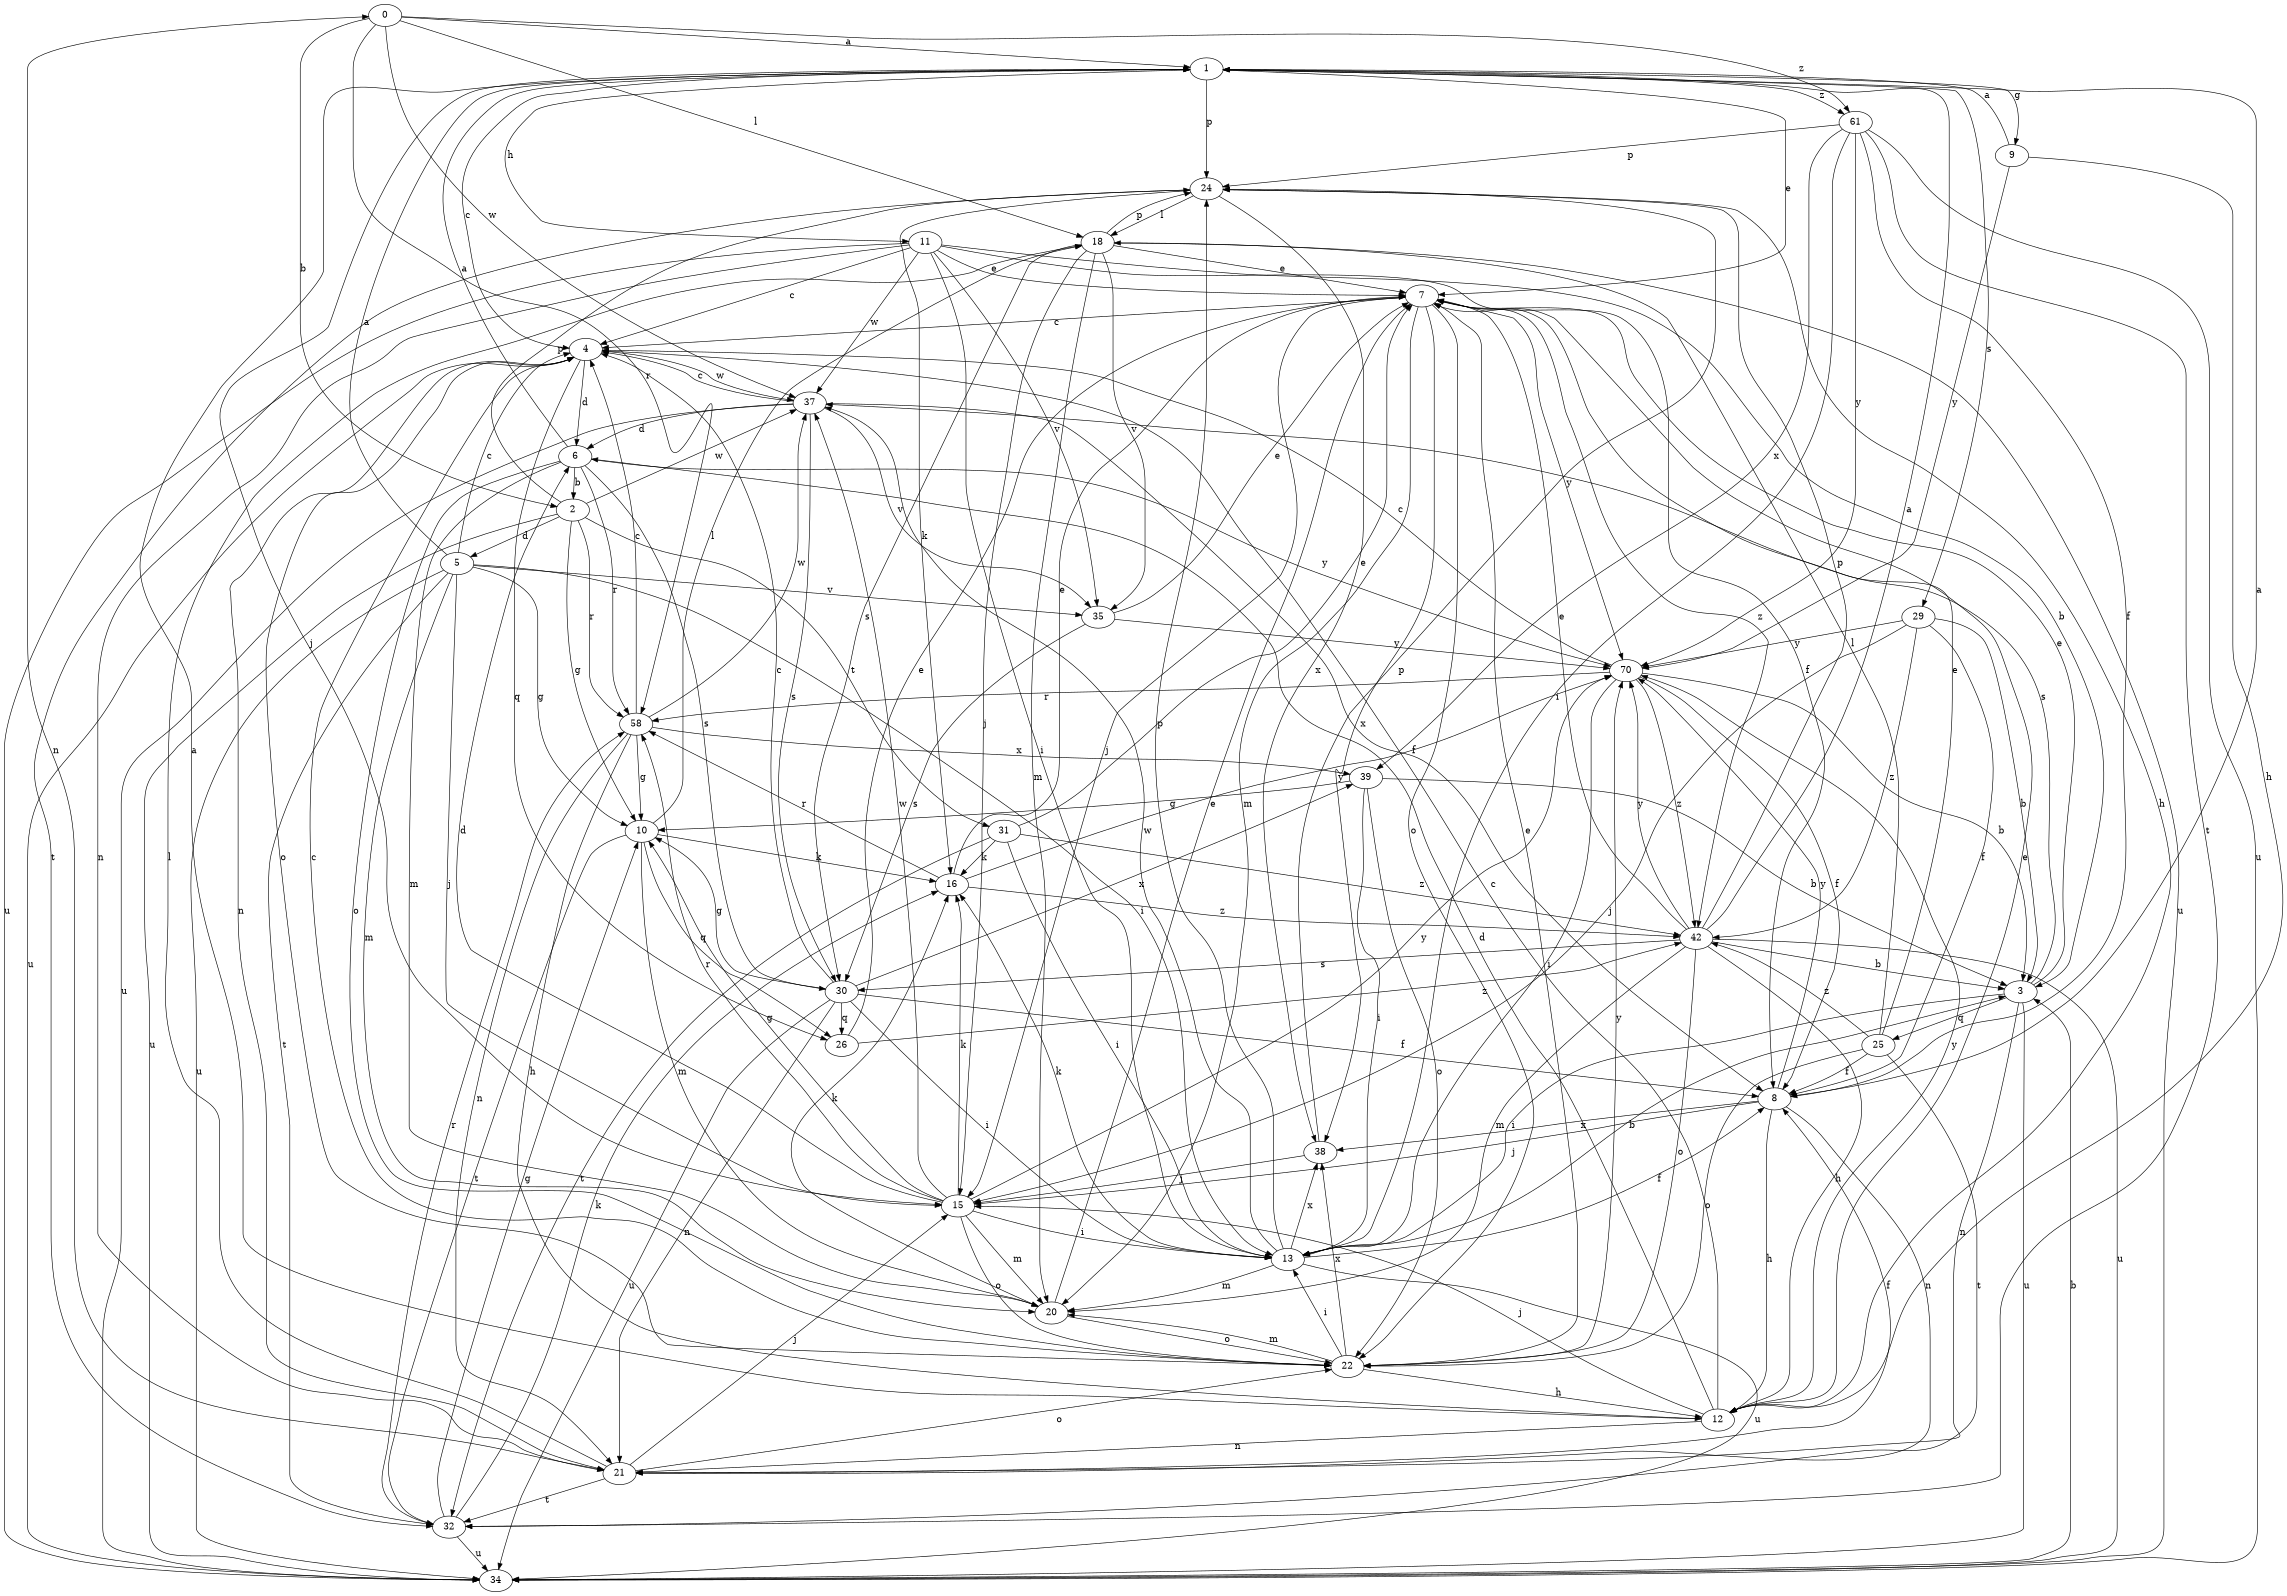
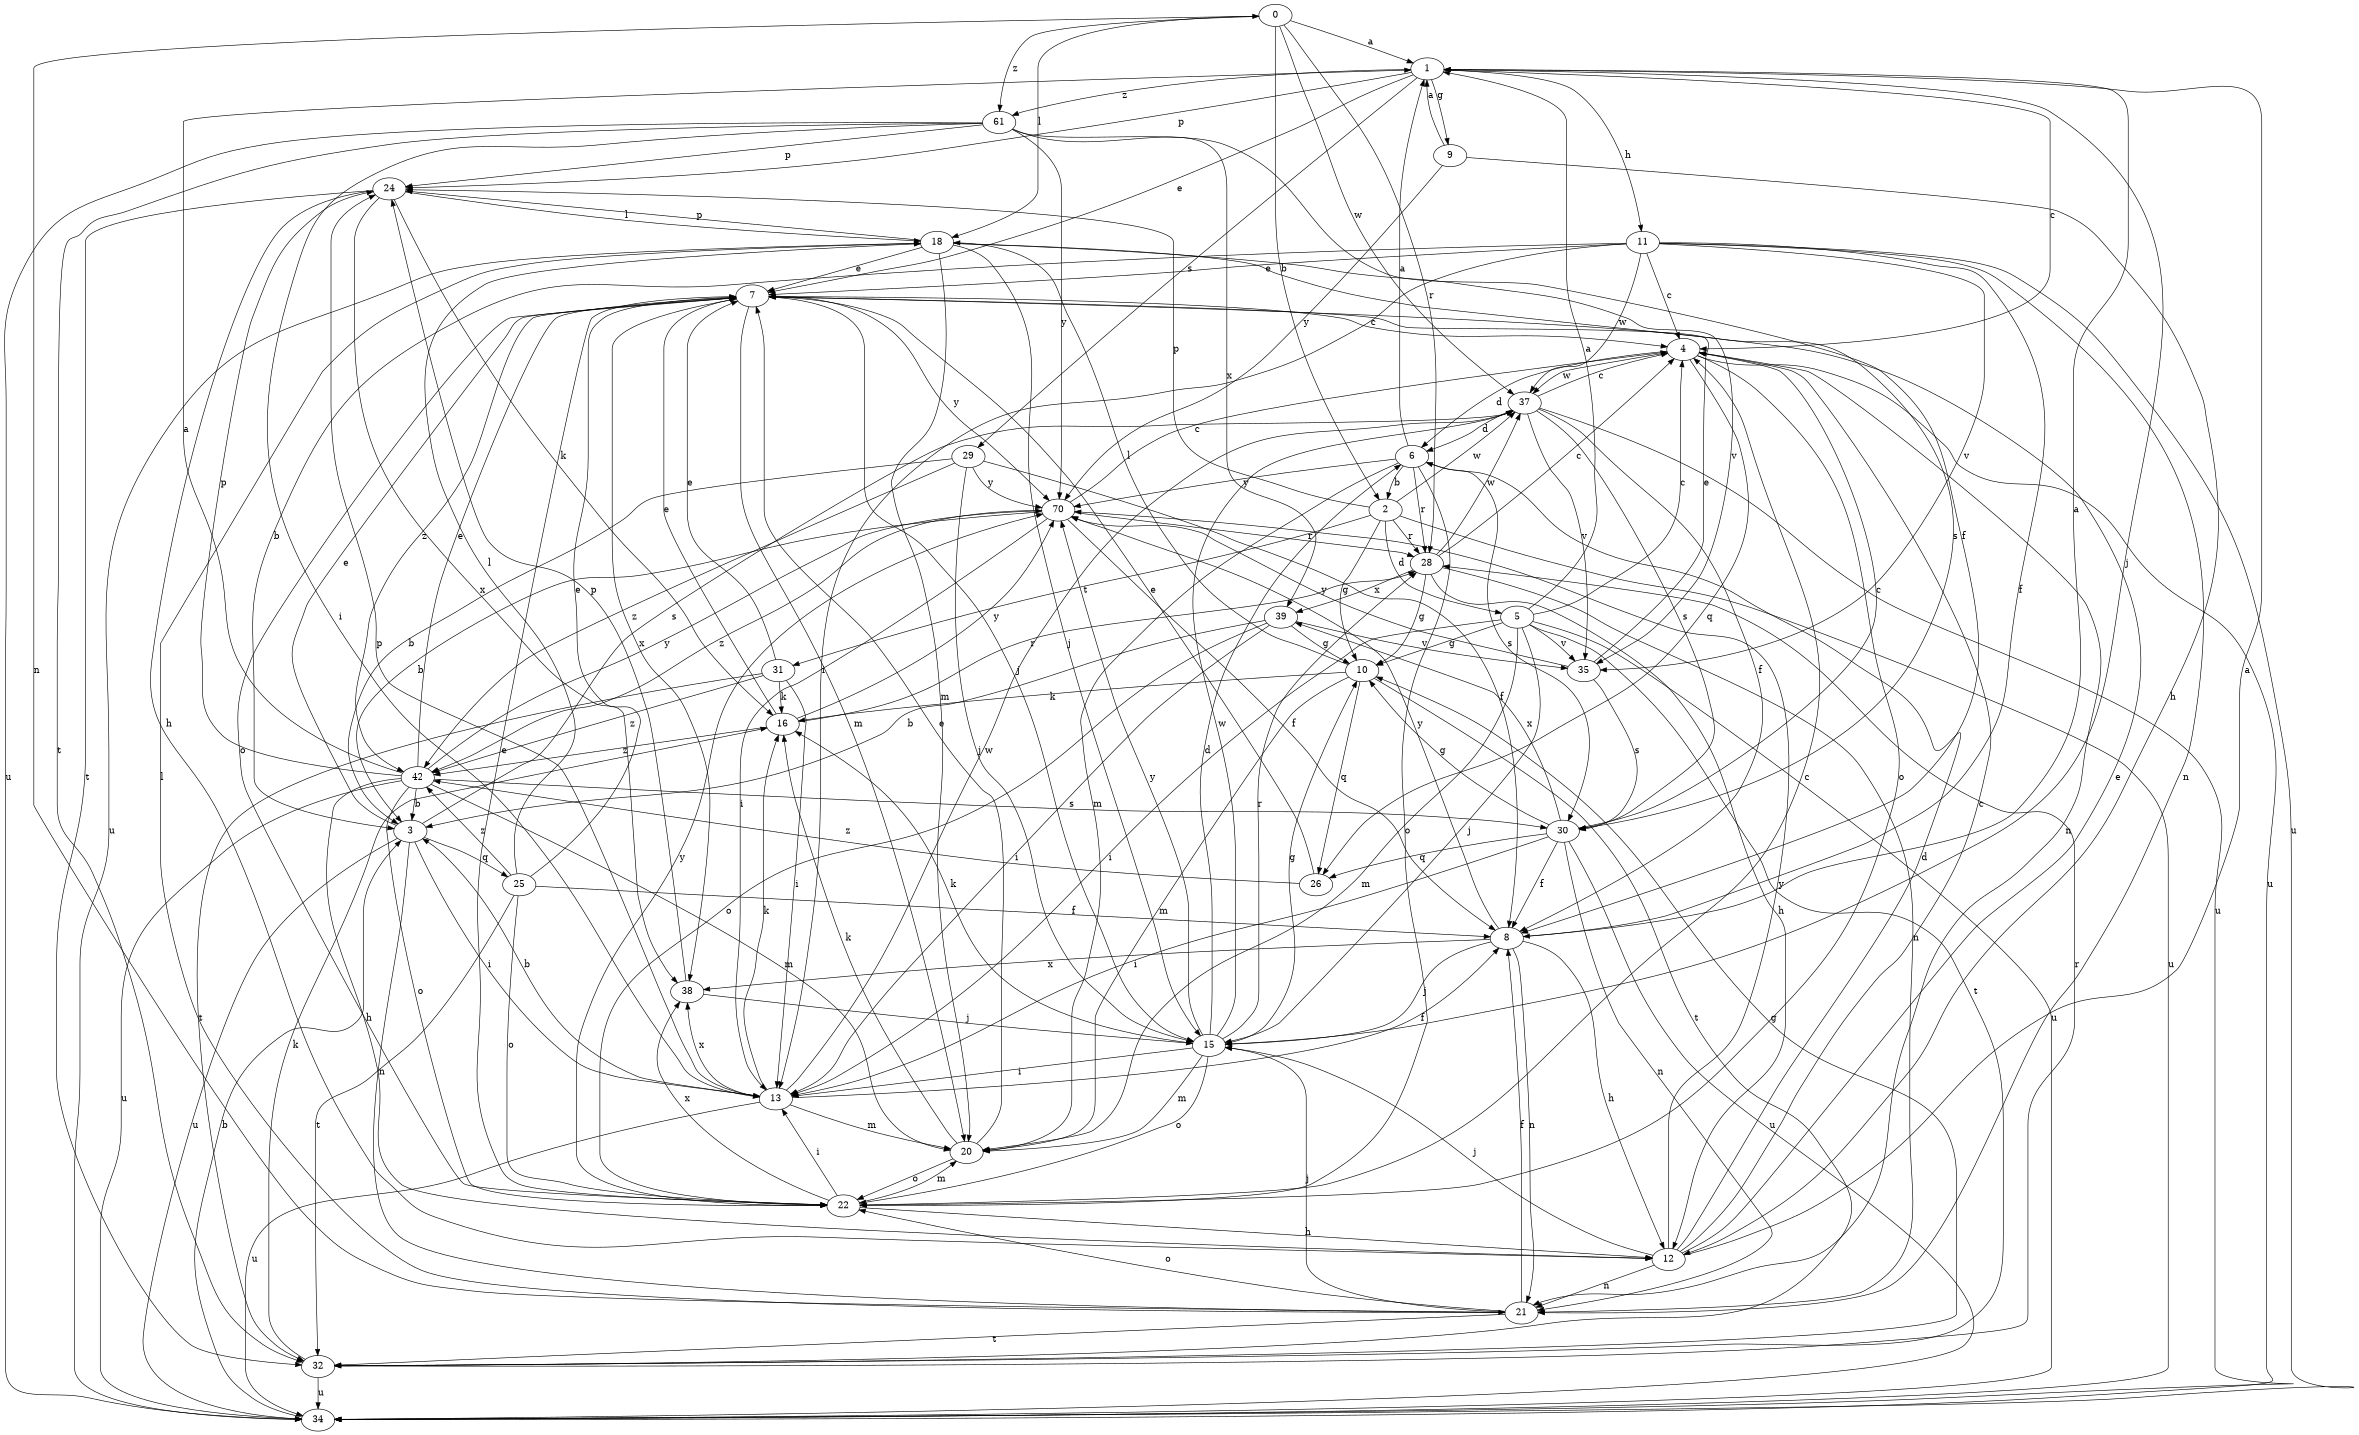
edge "39" -> "35": added, label "v"
node "58": label "58" -> "28"
edge "34" -> "4": reversed
